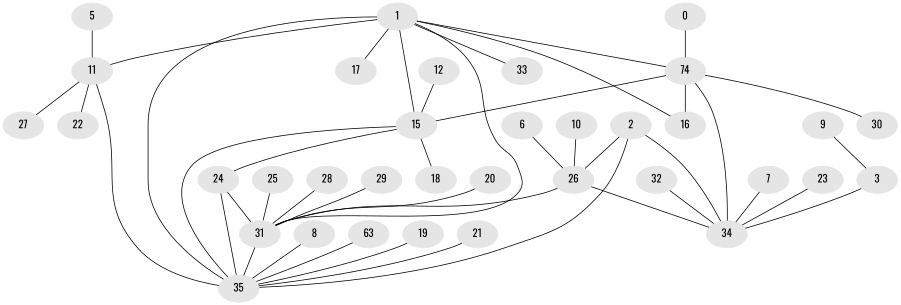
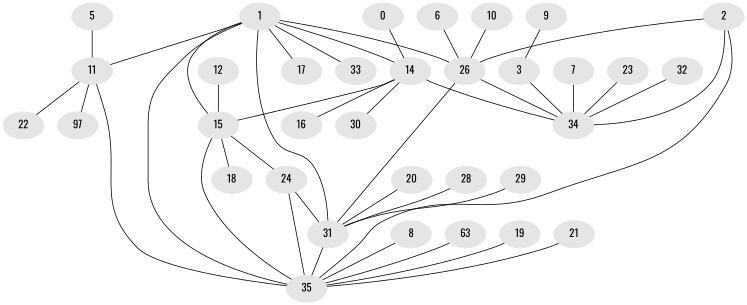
edge "1" -- "16": now "1" -- "26"
node "74": label "74" -> "14"
node "27": label "27" -> "97"
node "25": removed
